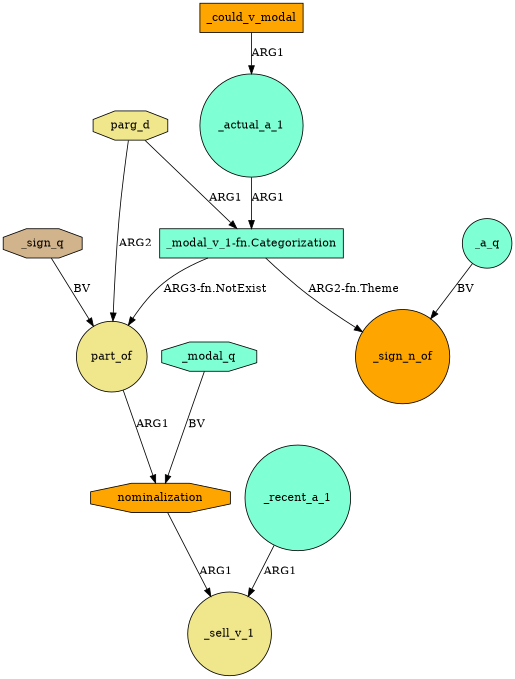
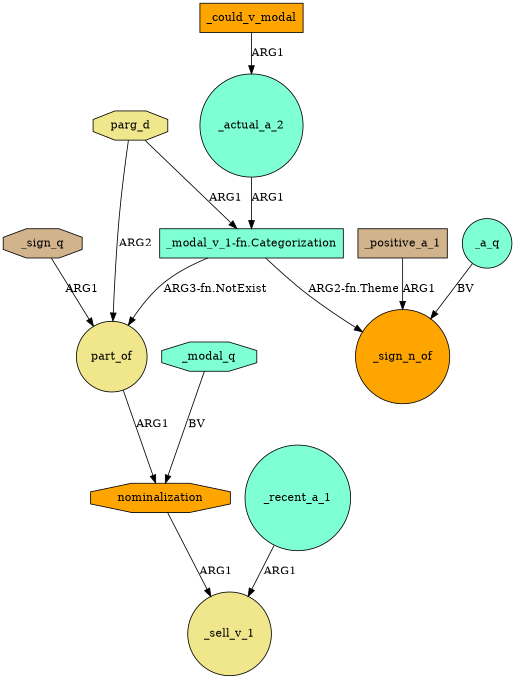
node "_actual_a_1": label "_actual_a_1" -> "_actual_a_2"
node "_positive_a_1": added
edge "_sign_q" -> "part_of": label "BV" -> "ARG1"
